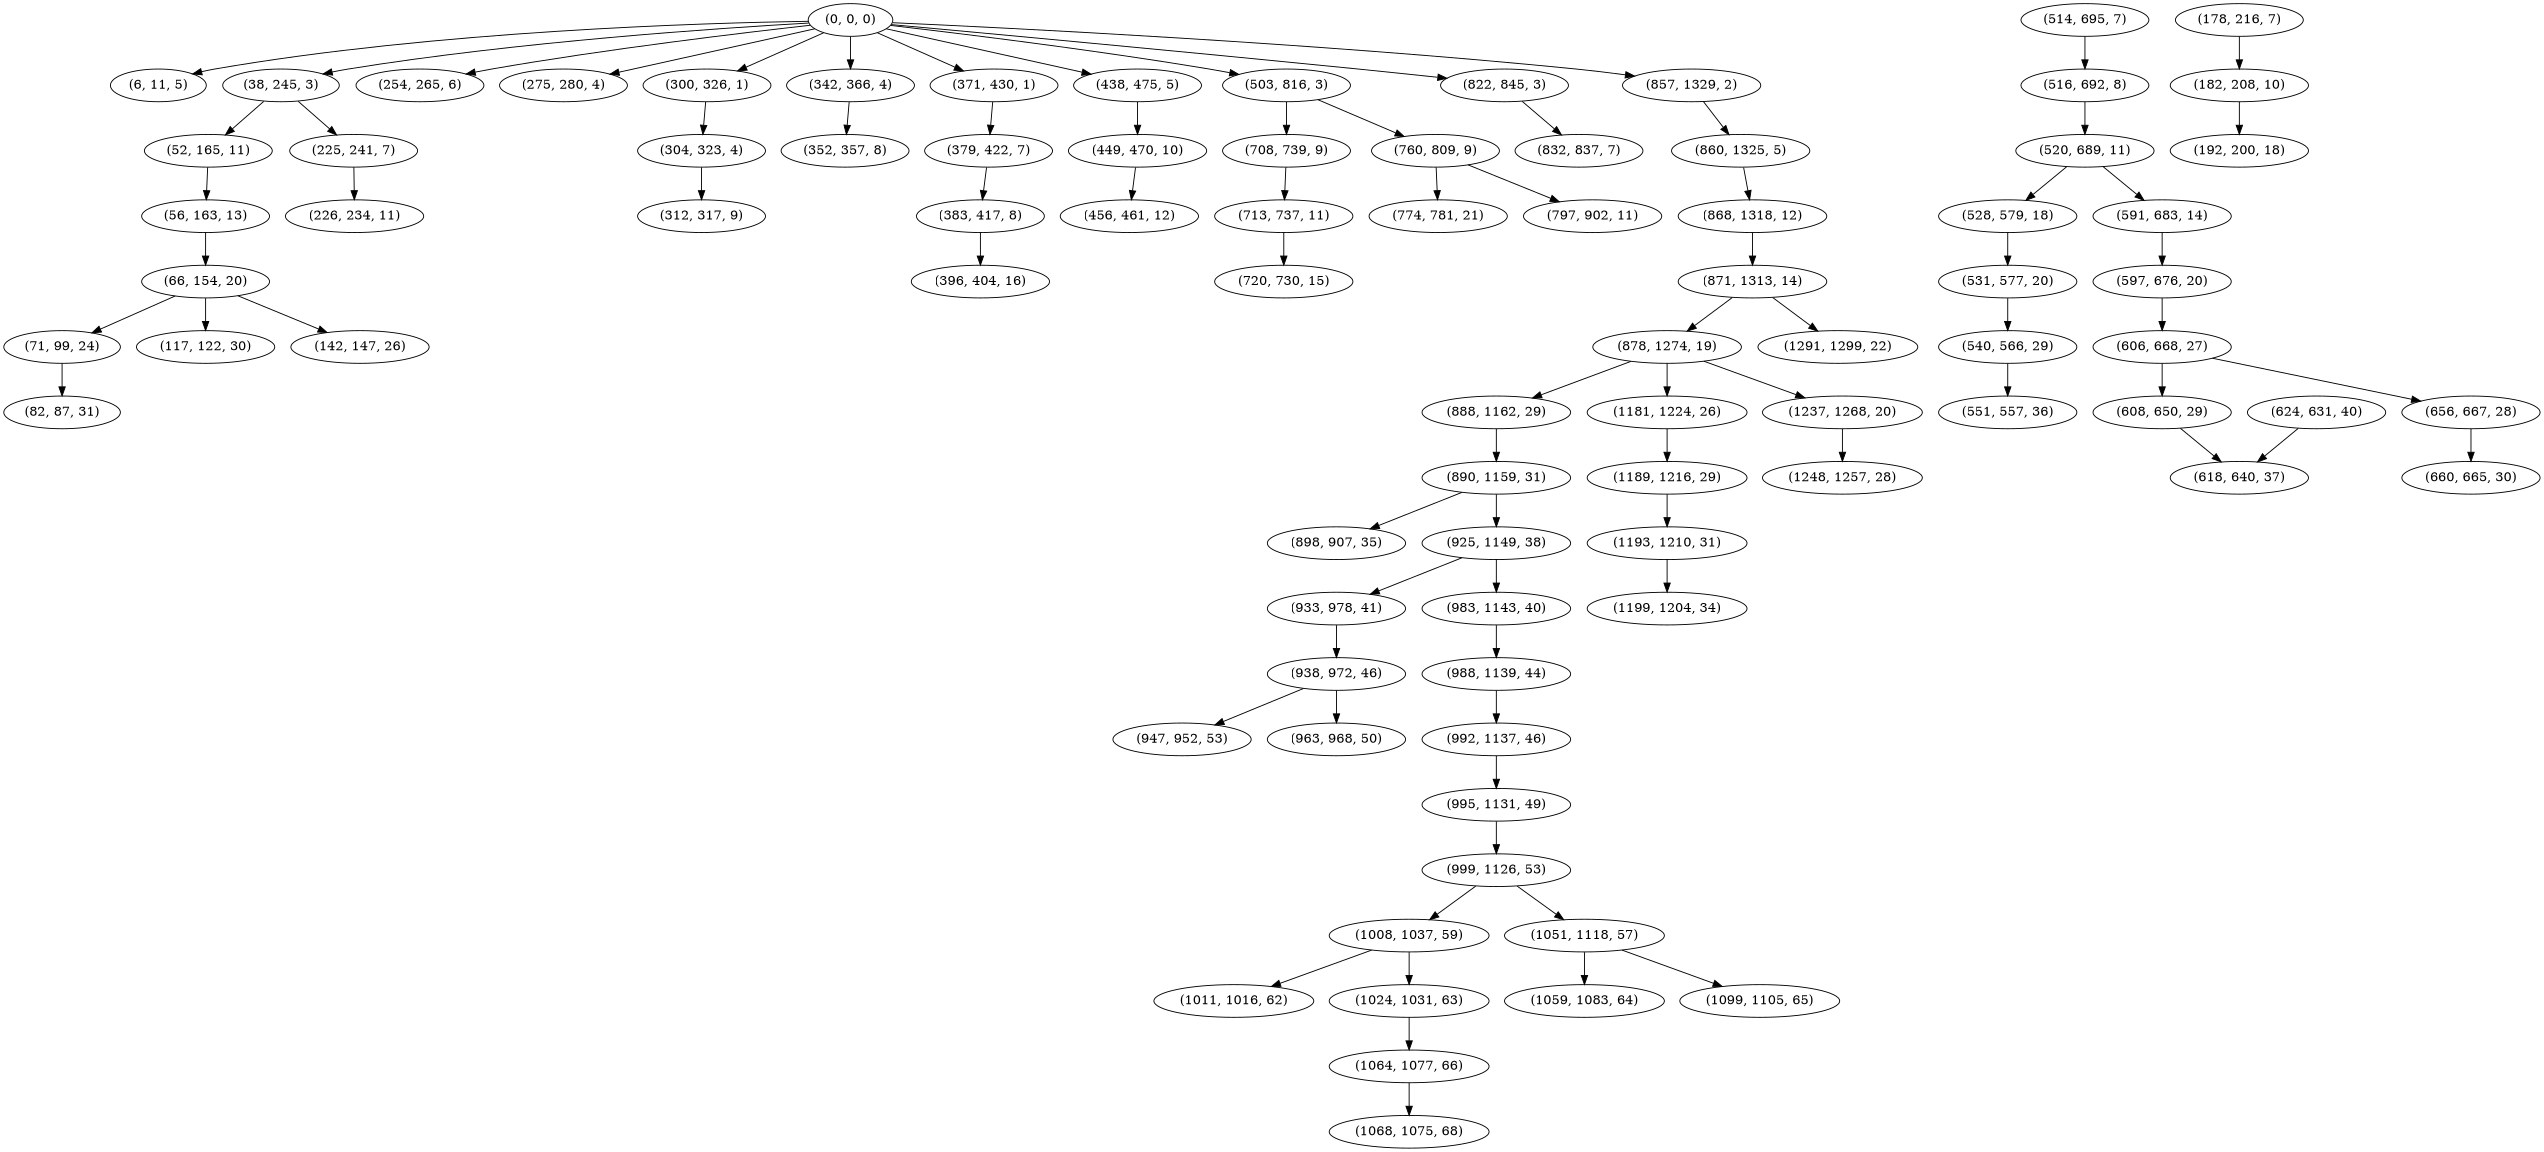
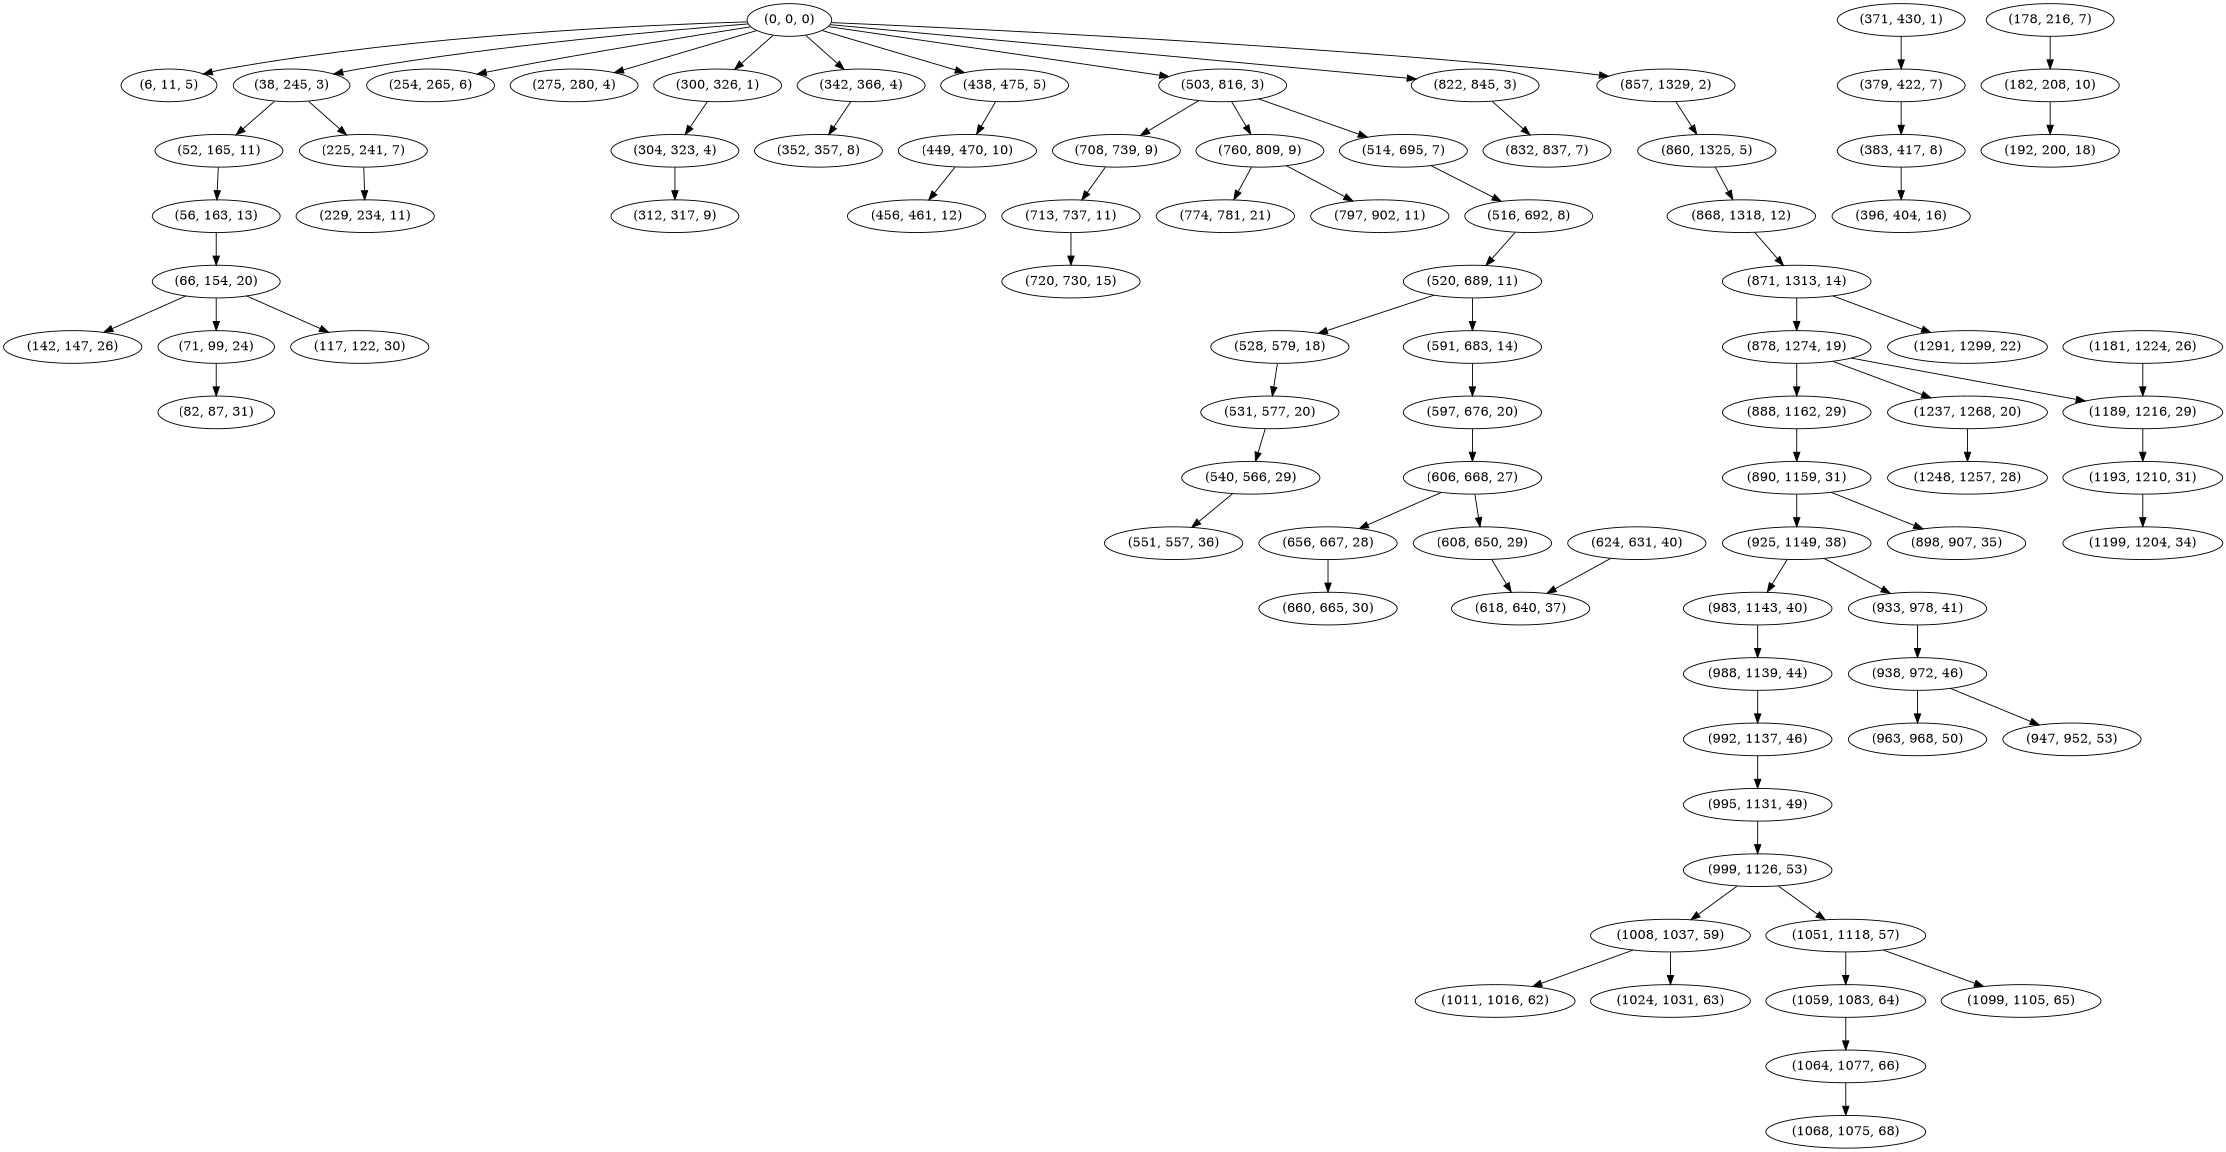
edge "(0, 0, 0)" -> "(371, 430, 1)": removed
edge "(503, 816, 3)" -> "(514, 695, 7)": added
node "(226, 234, 11)": label "(226, 234, 11)" -> "(229, 234, 11)"
edge "(878, 1274, 19)" -> "(1181, 1224, 26)": now "(878, 1274, 19)" -> "(1189, 1216, 29)"
edge "(1024, 1031, 63)" -> "(1064, 1077, 66)": now "(1059, 1083, 64)" -> "(1064, 1077, 66)"
